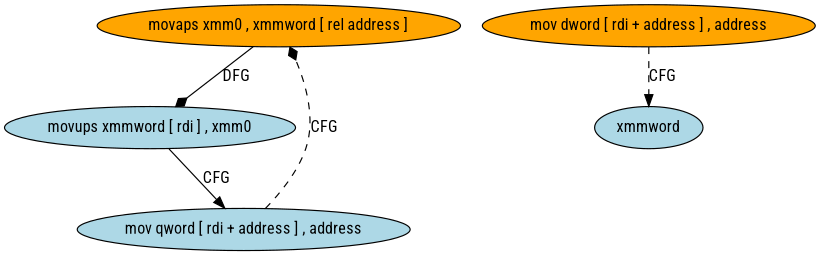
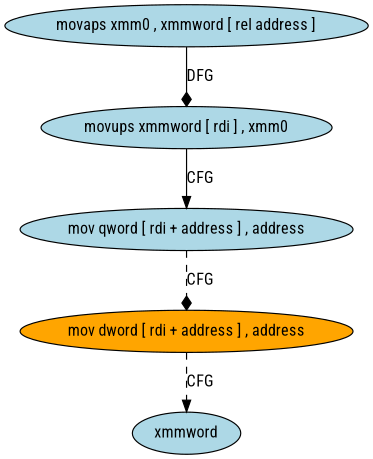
node "movaps xmm0 , xmmword [ rel address ]": fillcolor orange -> lightblue
edge "mov qword [ rdi + address ] , address" -> "movaps xmm0 , xmmword [ rel address ]": now "mov qword [ rdi + address ] , address" -> "mov dword [ rdi + address ] , address"
